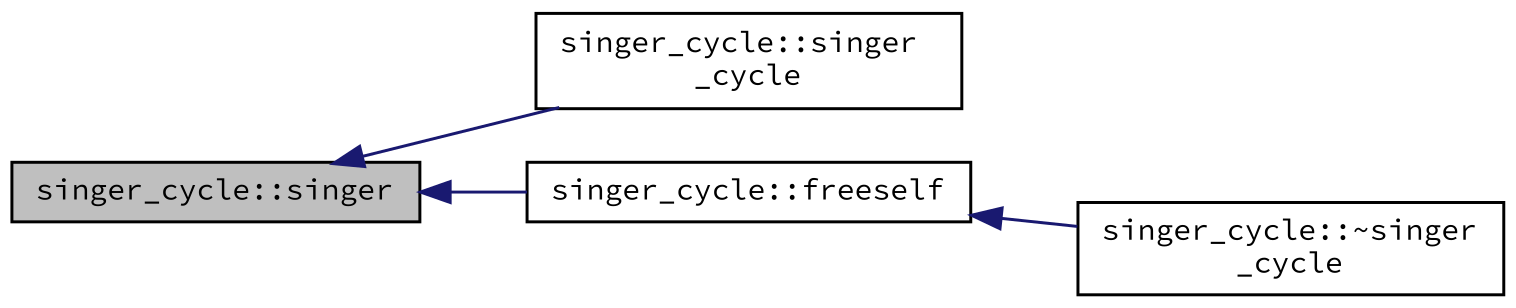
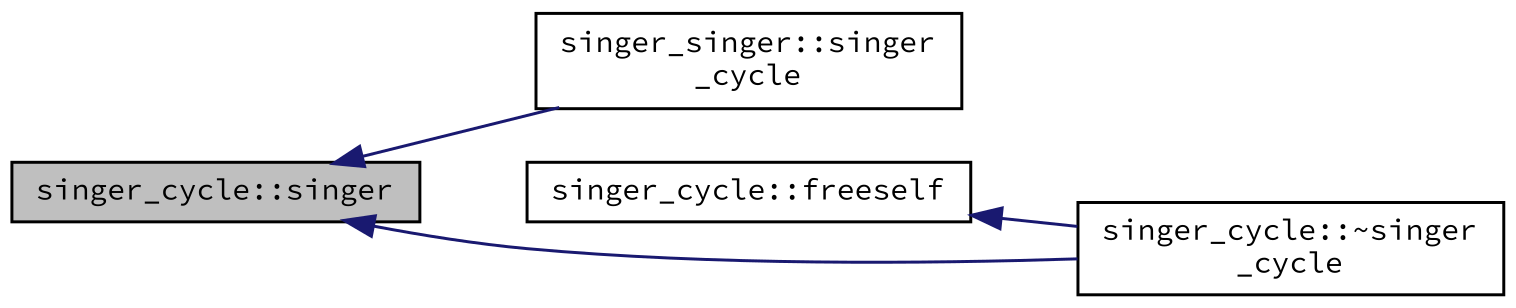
node "singer_cycle::singer _cycle": label "singer_cycle::singer _cycle" -> "singer_singer::singer _cycle"
edge "singer_cycle::freeself" -> "singer_cycle::singer": now "singer_cycle::~singer _cycle" -> "singer_cycle::singer"
